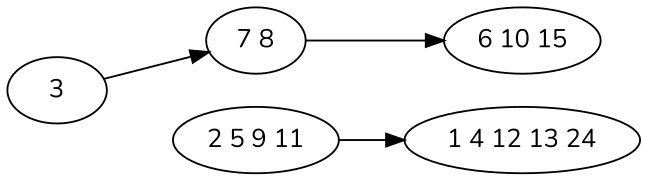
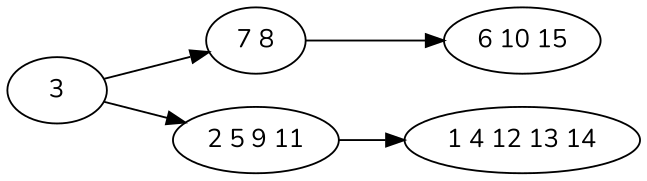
edge "3" -> "2 5 9 11": added
node "1 4 12 13 24": label "1 4 12 13 24" -> "1 4 12 13 14"
